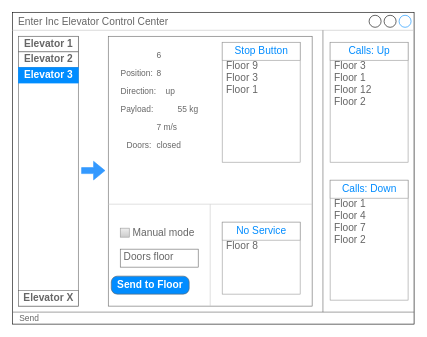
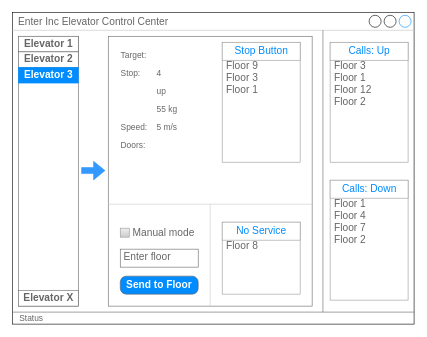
node "Target:": added
node "6": removed
node "Position:": label "Position:" -> "Stop:"
node "8": label "8" -> "4"
node "Direction:": removed
node "up": moved (177, 91) -> (168, 91)
node "Payload:": removed
node "55 kg": moved (189, 109) -> (168, 109)
node "Speed:": added
node "7 m/s": label "7 m/s" -> "5 m/s"
node "Doors:": moved (138, 145) -> (132, 145)
node "closed": removed
node "Doors floor": label "Doors floor" -> "Enter floor"
node "Send to Floor": moved (150, 285) -> (159, 285)
node "Send": label "Send" -> "Status"
